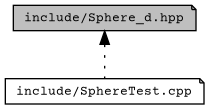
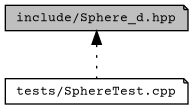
node "include/SphereTest.cpp": label "include/SphereTest.cpp" -> "tests/SphereTest.cpp"
